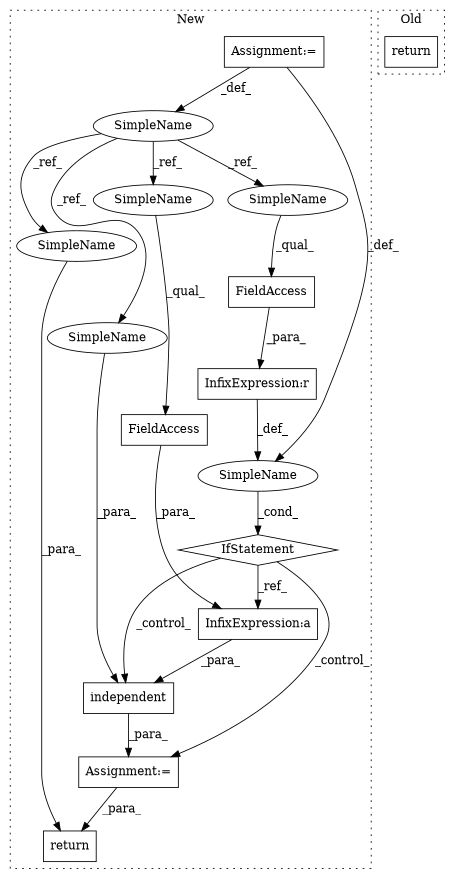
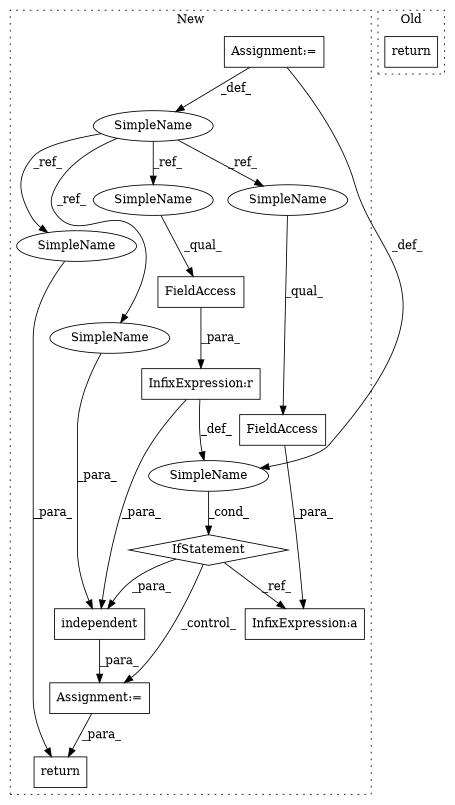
edge "IfStatement" -> "independent": label "_control_" -> "_para_"
edge "InfixExpression:a" -> "independent": now "InfixExpression:r" -> "independent"
